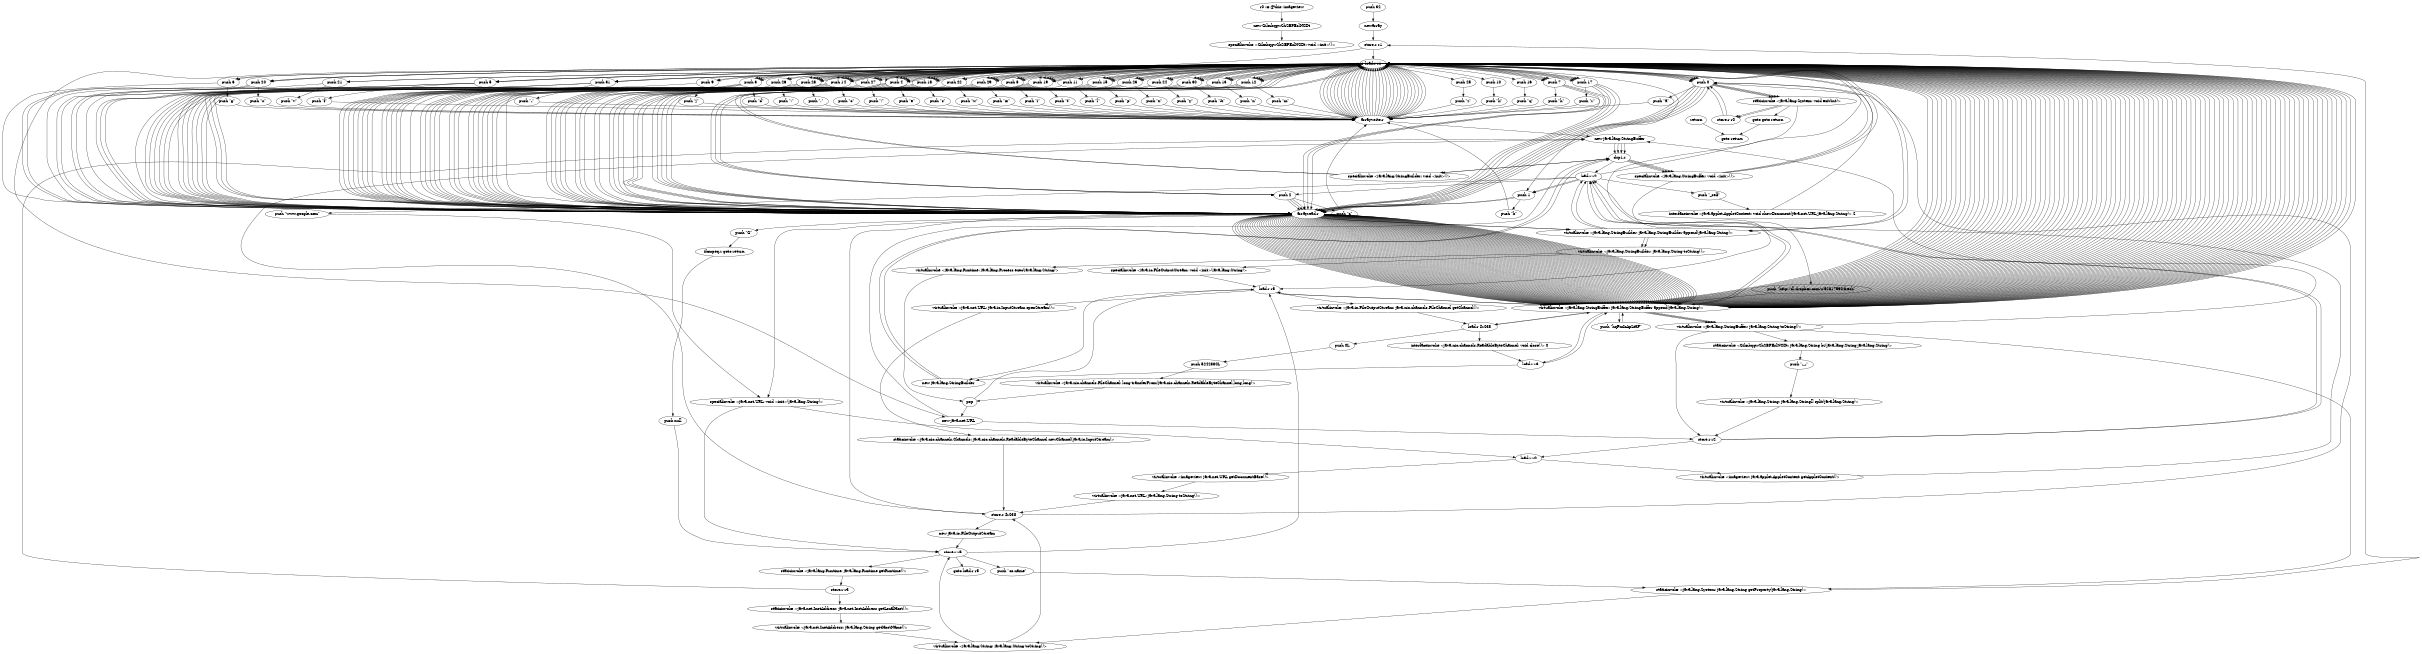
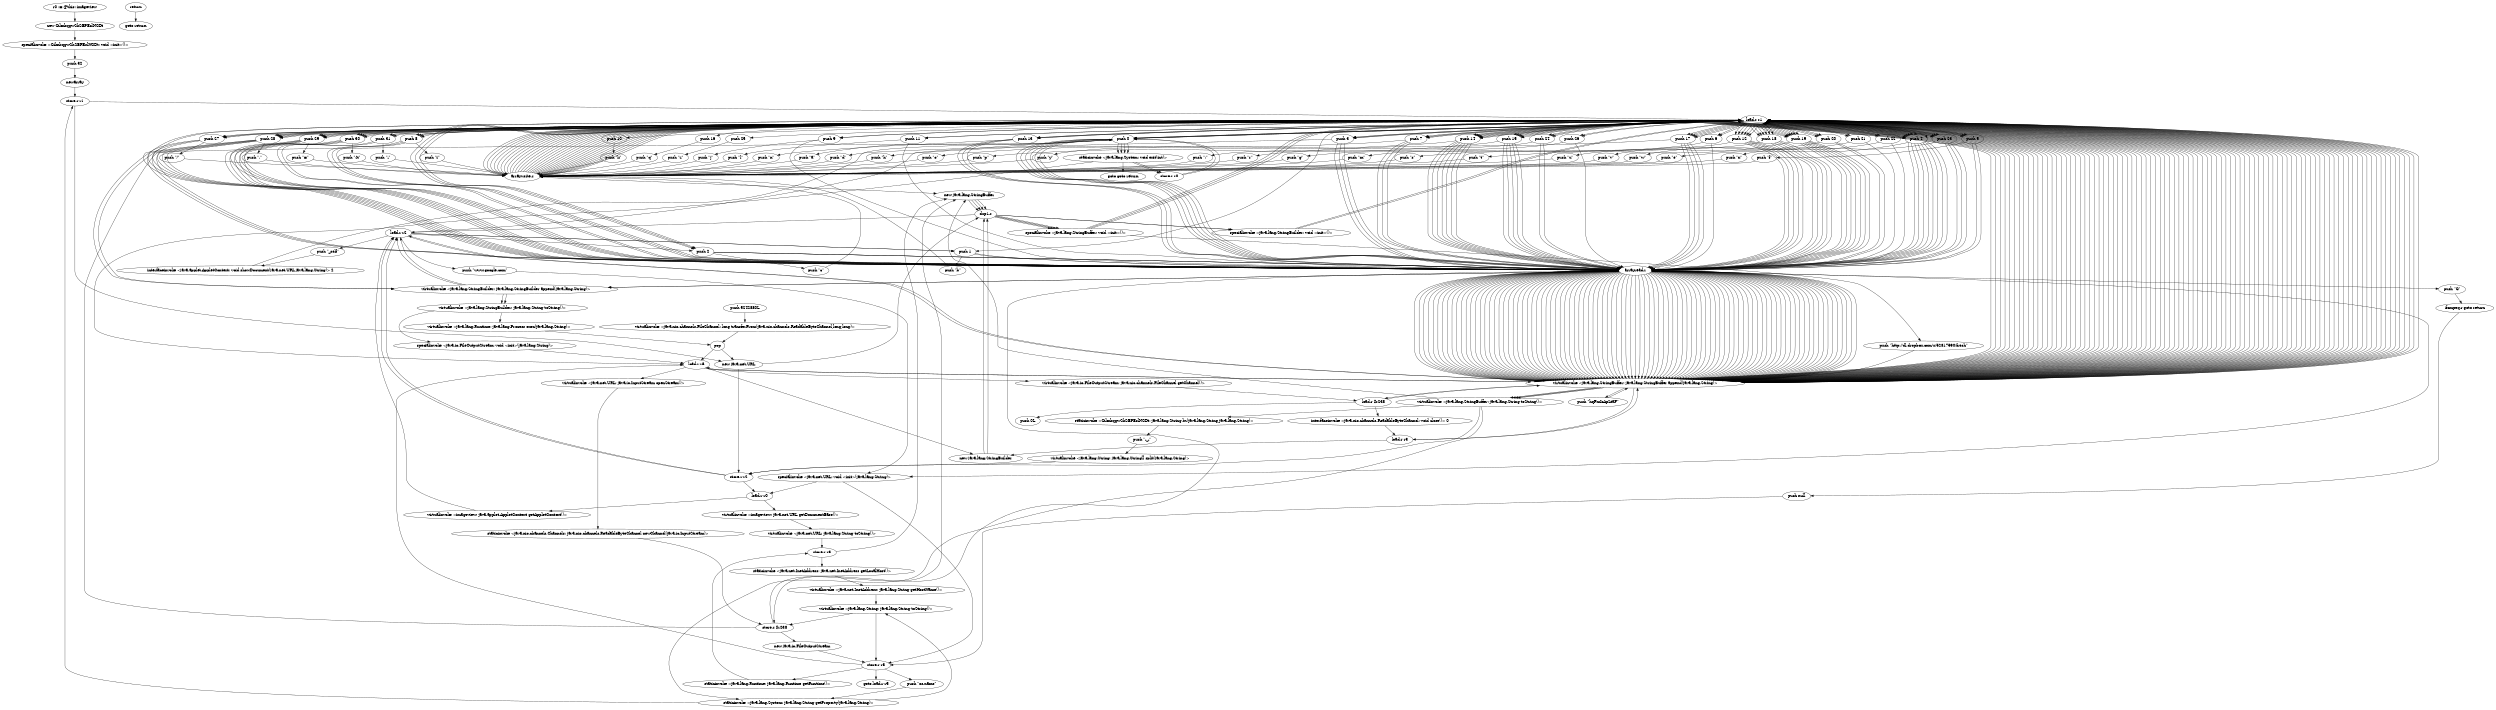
edge "specialinvoke <GiknbqgwShSBPEslNCDt: void <init>()>" -> "push 32": added
edge "goto goto return" -> "goto return": removed
edge "push 0L" -> "push 5242880L": removed
edge "virtualinvoke <java.net.URL: java.lang.String toString()>" -> "store.r $r238": now "virtualinvoke <java.net.URL: java.lang.String toString()>" -> "store.r r3"
